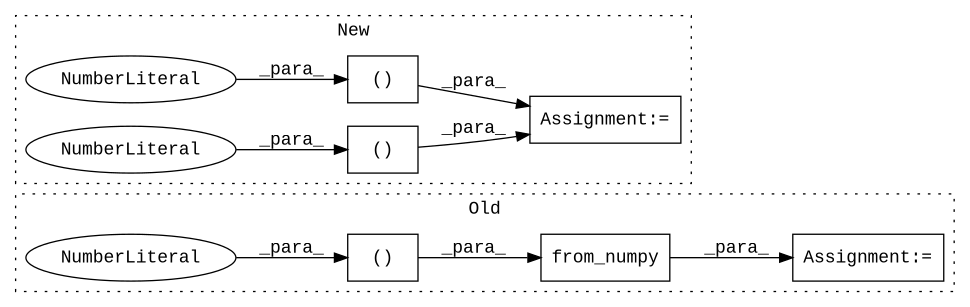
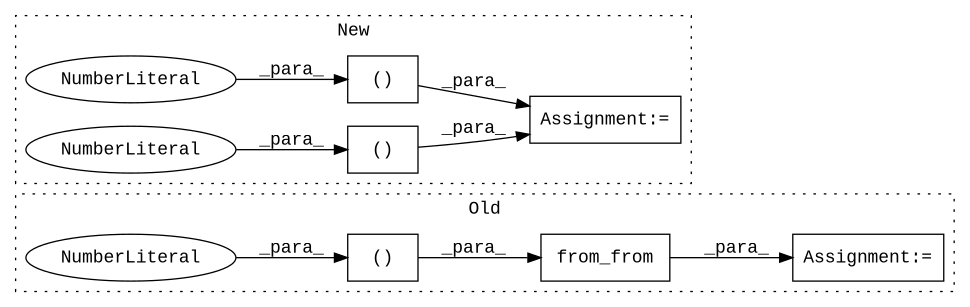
node "from_numpy": label "from_numpy" -> "from_from"
